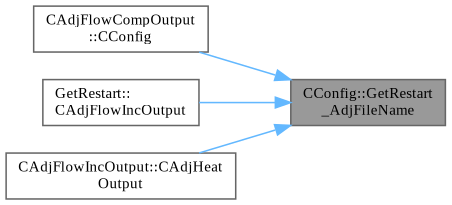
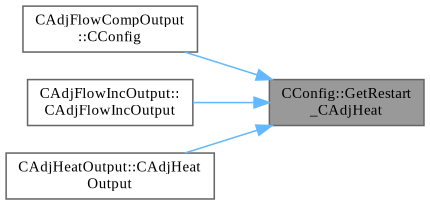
node "GetRestart:: CAdjFlowIncOutput": label "GetRestart:: CAdjFlowIncOutput" -> "CAdjFlowIncOutput:: CAdjFlowIncOutput"
node "CConfig::GetRestart _AdjFileName": label "CConfig::GetRestart _AdjFileName" -> "CConfig::GetRestart _CAdjHeat"
node "CAdjFlowIncOutput::CAdjHeat Output": label "CAdjFlowIncOutput::CAdjHeat Output" -> "CAdjHeatOutput::CAdjHeat Output"
